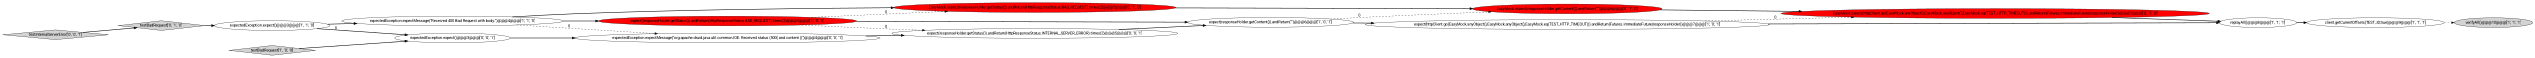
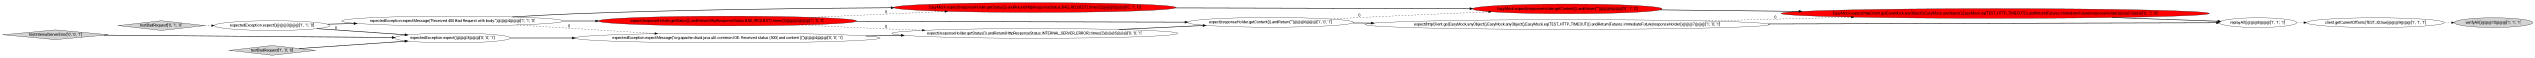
edge "replayAll()@@@8@@@['1', '1', '1']" -> "client.getCurrentOffsets(TEST_ID,true)@@@9@@@['1', '1', '1']": style bold -> dashed
edge "testBadRequest['0', '1', '0']" -> "expectedException.expect()@@@3@@@['1', '1', '0']": style bold -> dashed
edge "testInternalServerError['0', '0', '1']" -> "testBadRequest['0', '1', '0']": now "testInternalServerError['0', '0', '1']" -> "expectedException.expect()@@@3@@@['0', '0', '1']"
